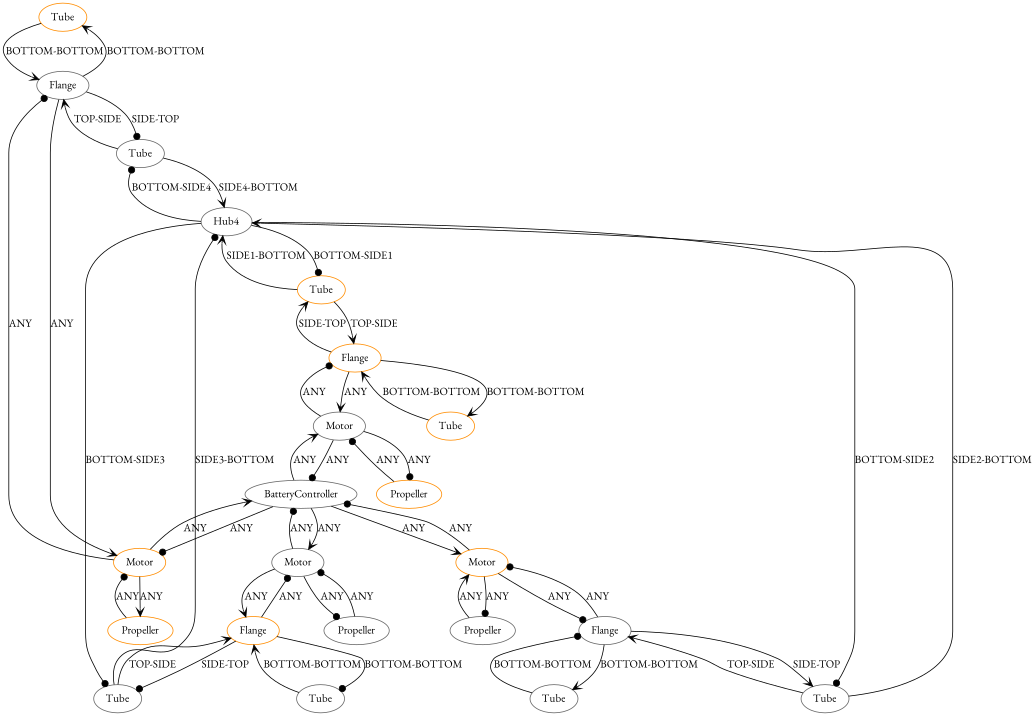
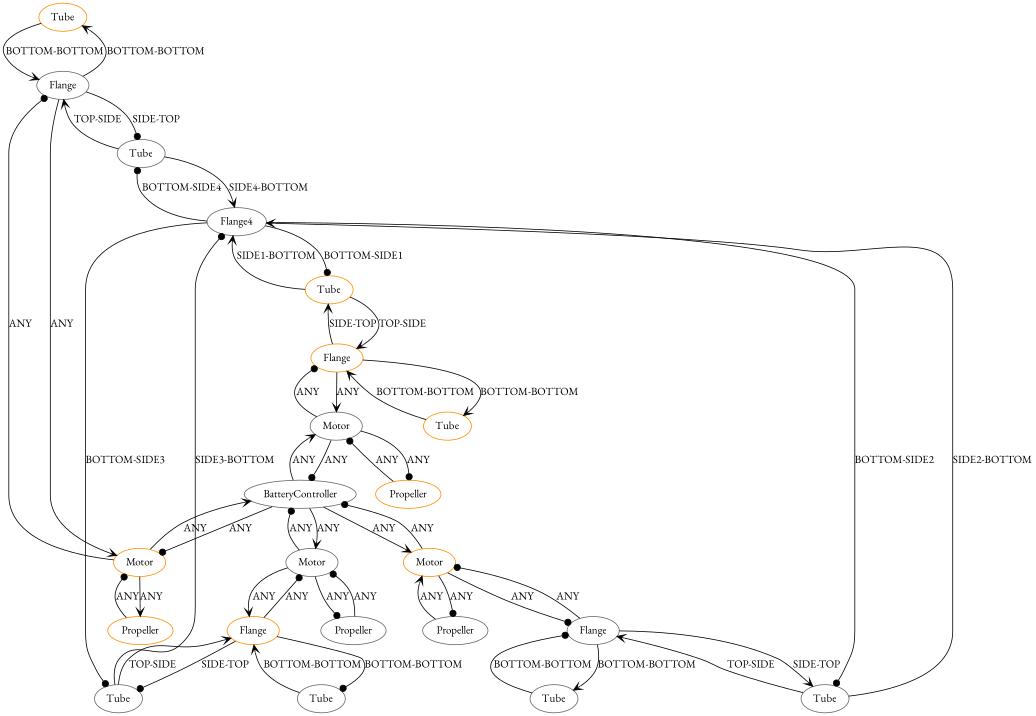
node "Hub4": label "Hub4" -> "Flange4"
